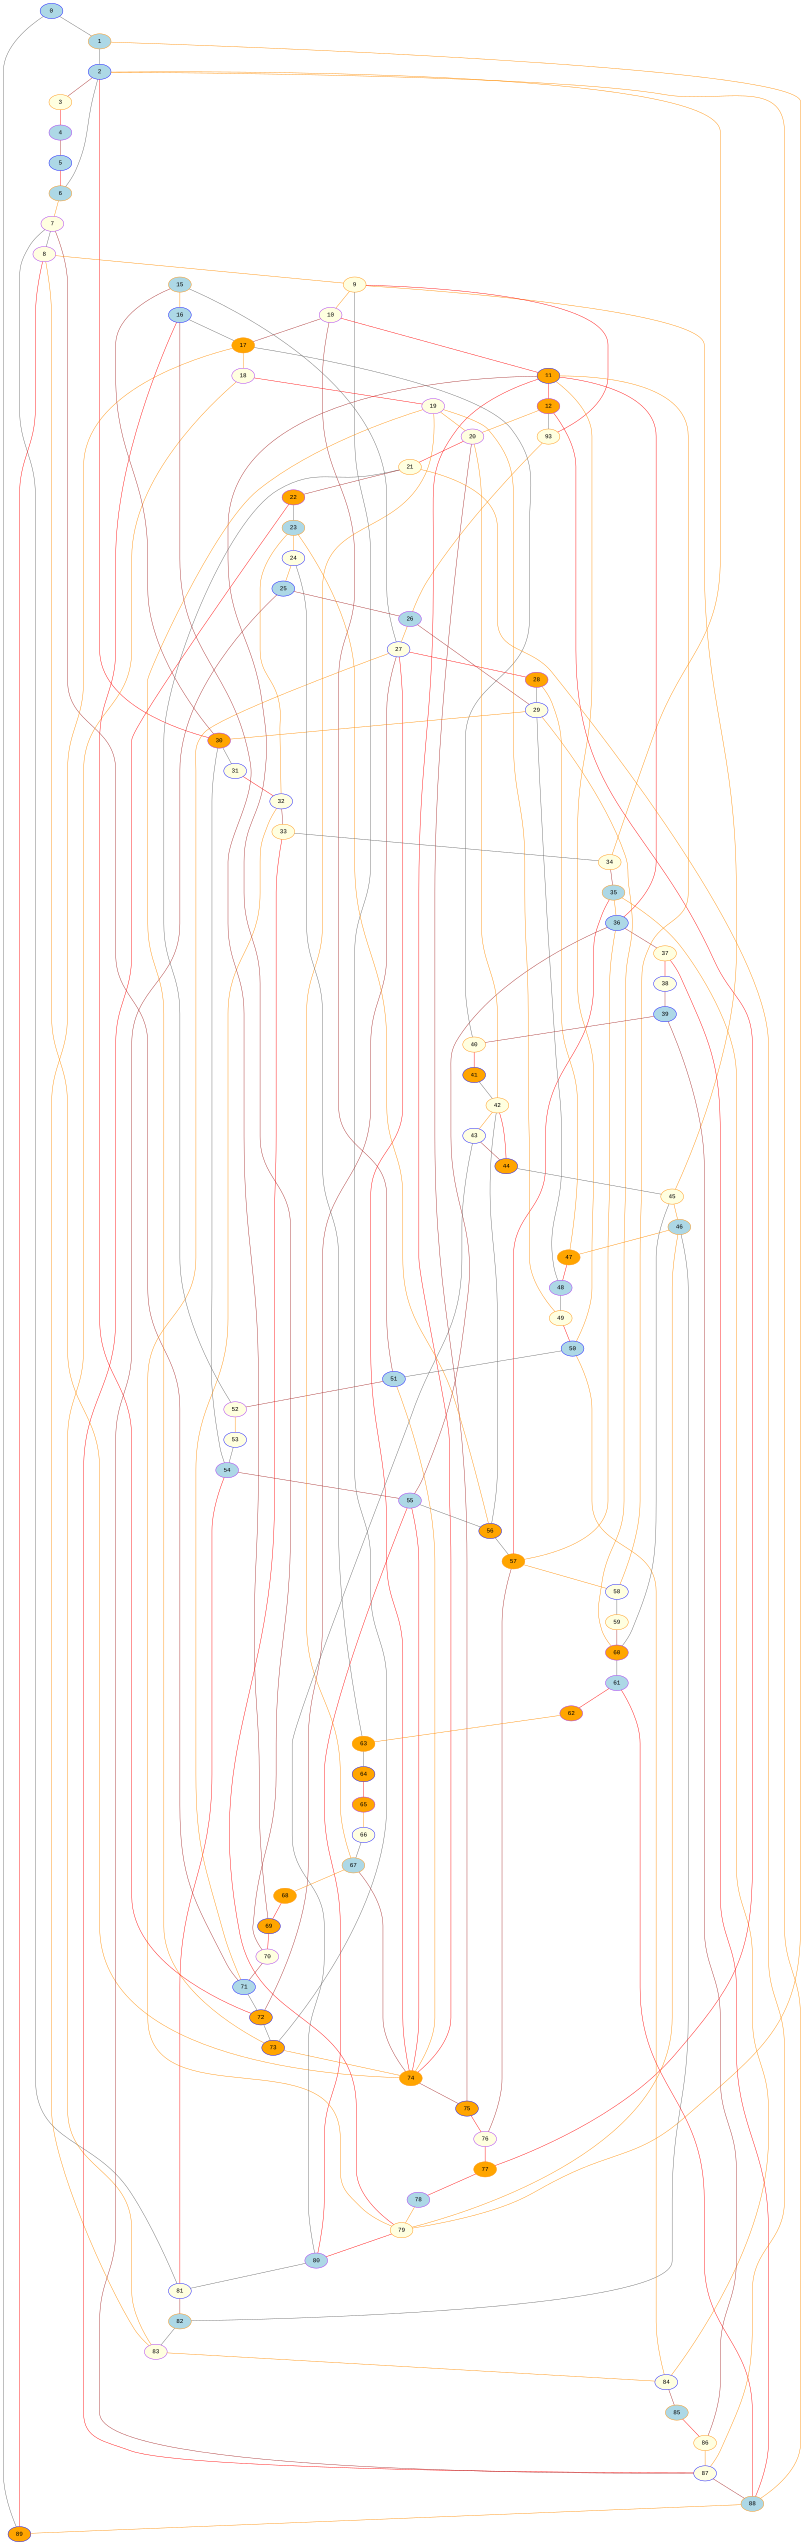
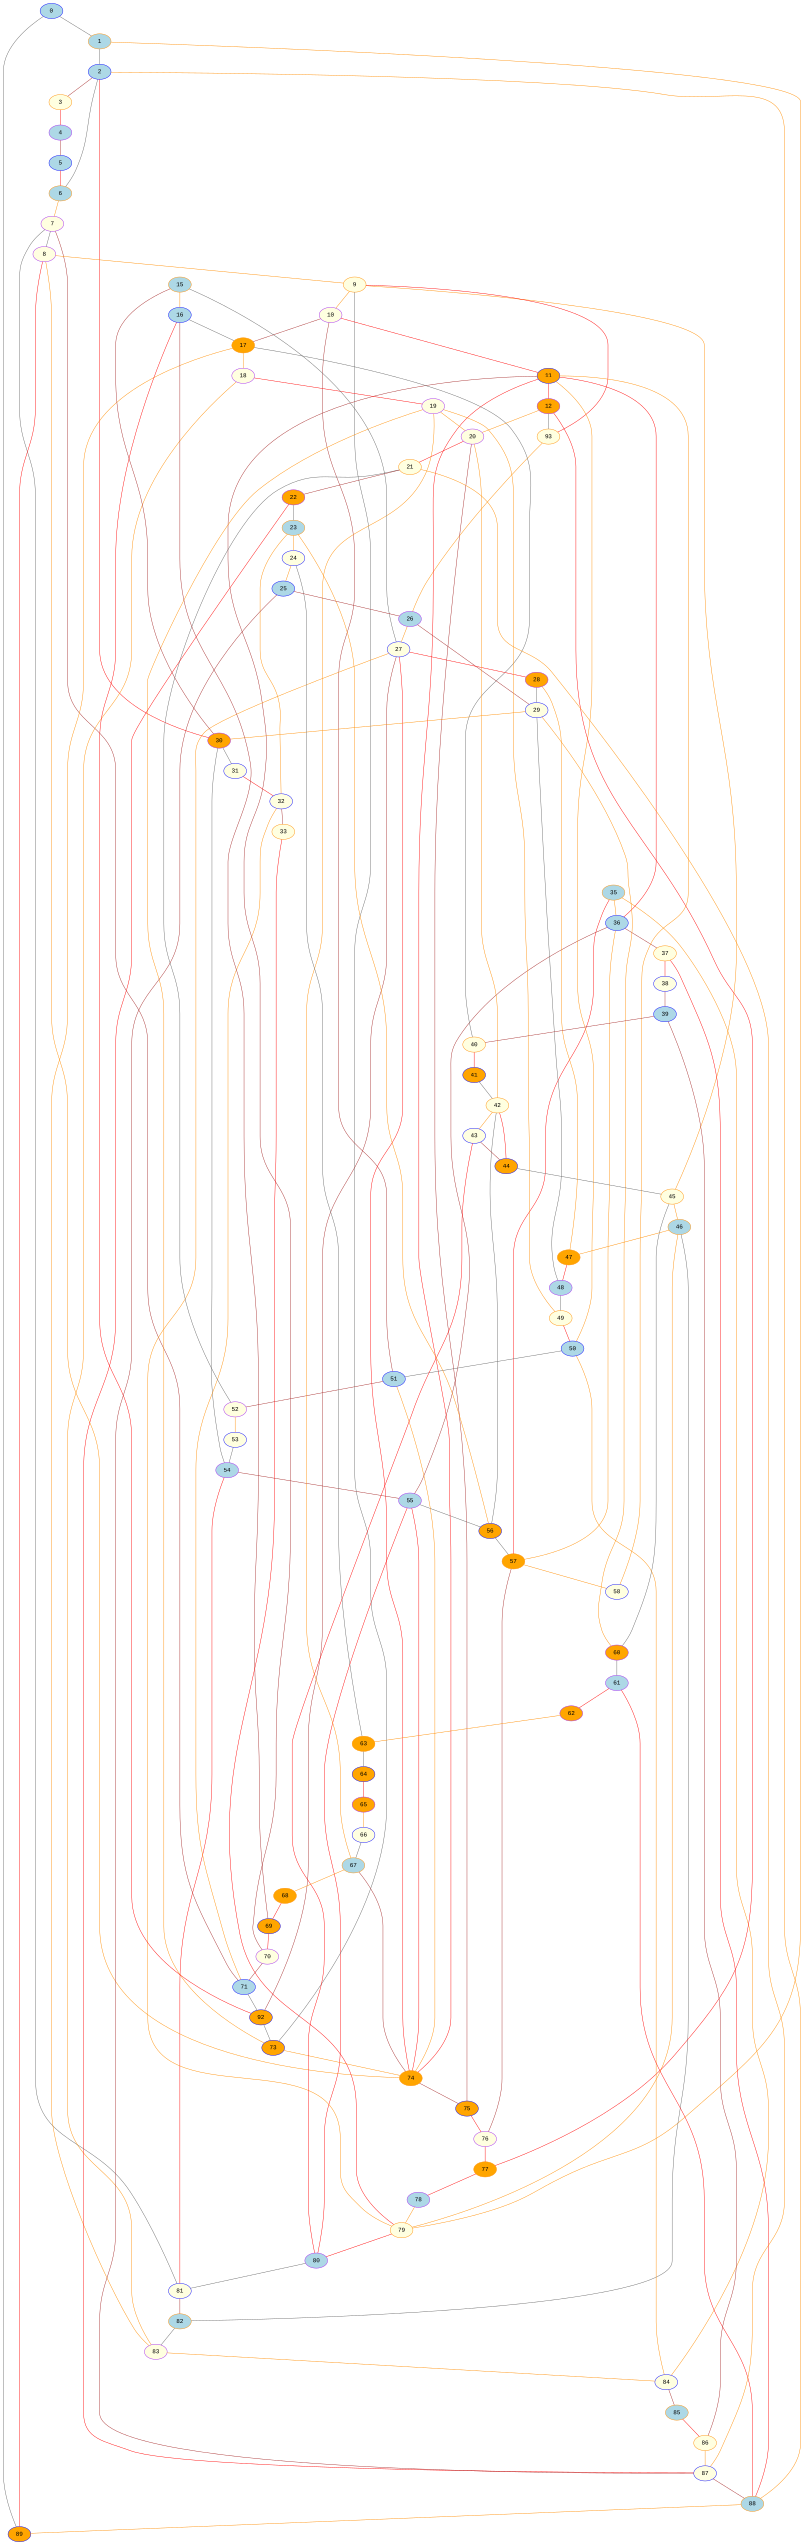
node "34": removed
node "59": removed
edge "43" -- "80": color gray40 -> red
node "72": label "72" -> "92"
